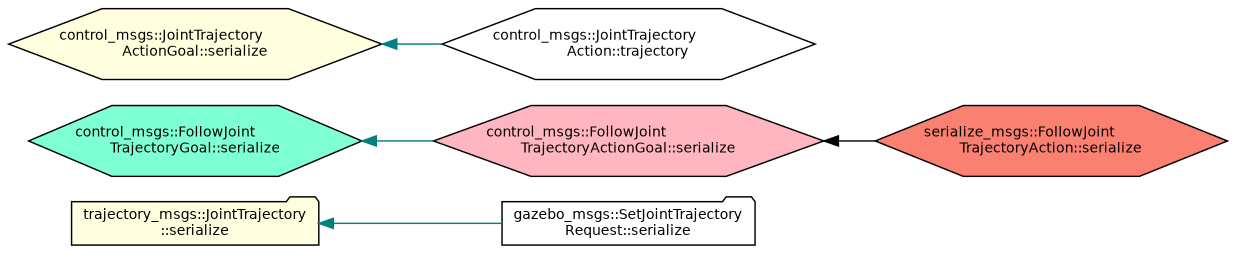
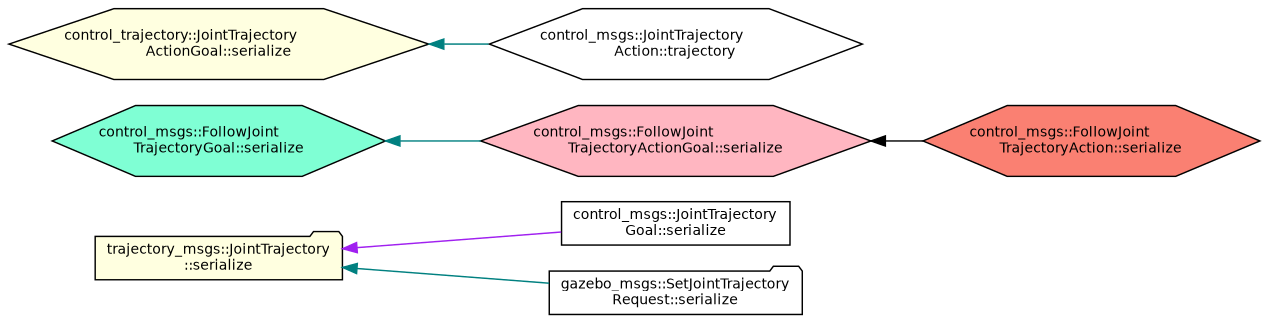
node "control_msgs::JointTrajectory ActionGoal::serialize": label "control_msgs::JointTrajectory ActionGoal::serialize" -> "control_trajectory::JointTrajectory ActionGoal::serialize"
node "serialize_msgs::FollowJoint TrajectoryAction::serialize": label "serialize_msgs::FollowJoint TrajectoryAction::serialize" -> "control_msgs::FollowJoint TrajectoryAction::serialize"
node "control_msgs::JointTrajectory Goal::serialize": added
